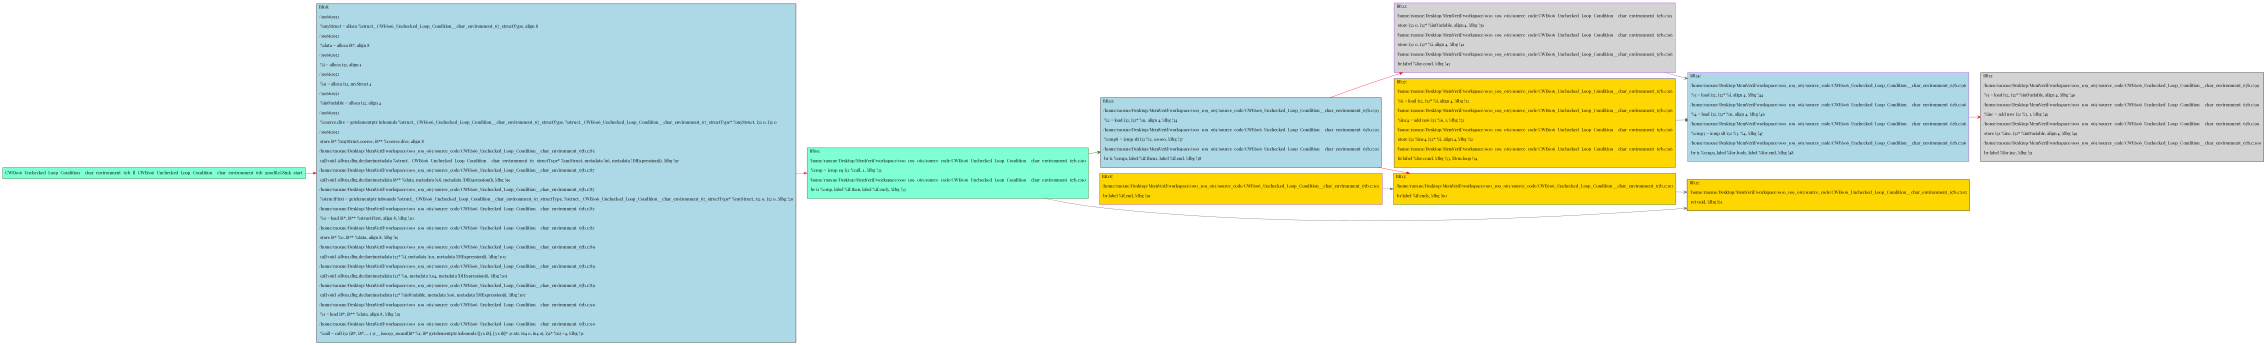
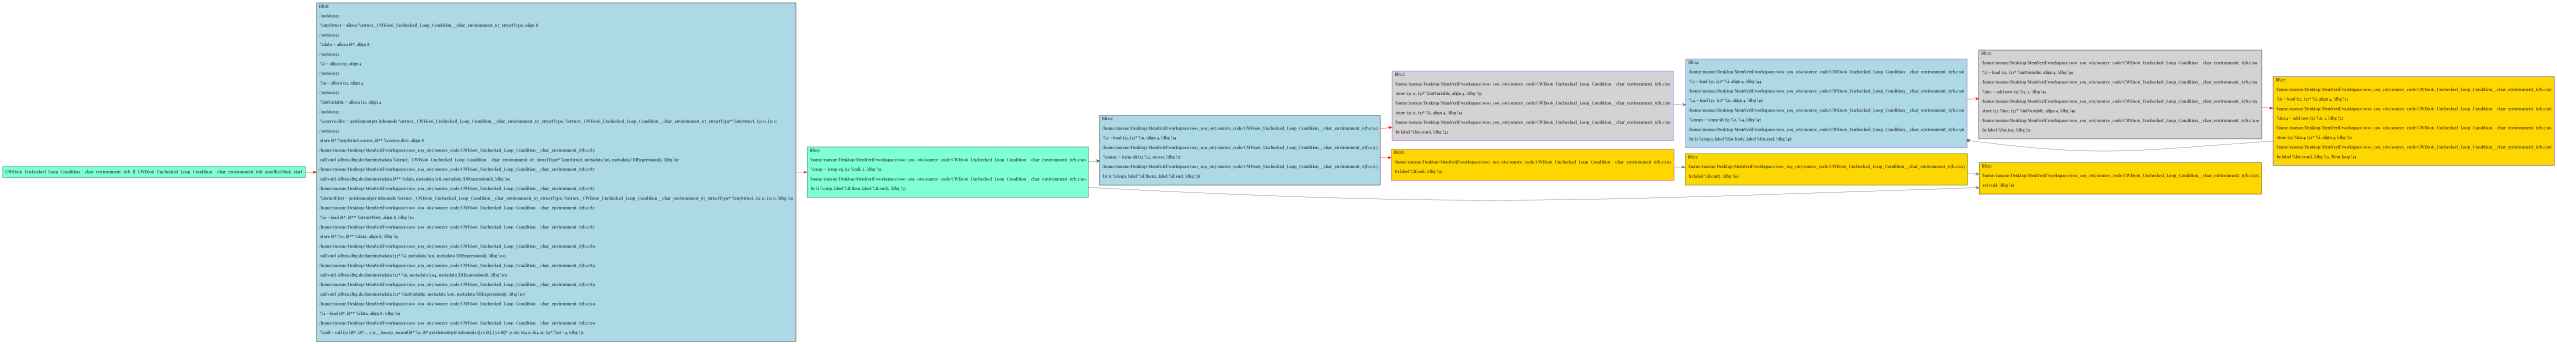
node "BB18:": text "%n = alloca i32, myStruct 4" -> "%n = alloca i32, align 4"
edge "BB25:" -> "BB27:": added
node "BB20:": text "%cmp8 = icmp slt i32 %2, 10000, !dbg !37" -> "%cmp1 = icmp slt i32 %2, 10000, !dbg !37"
edge "BB20:" -> "BB23:": now "BB20:" -> "BB28:"
